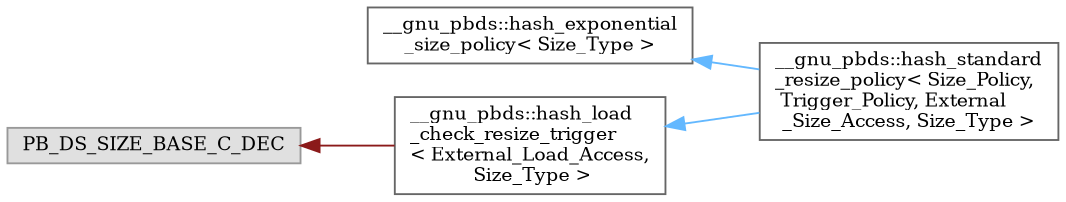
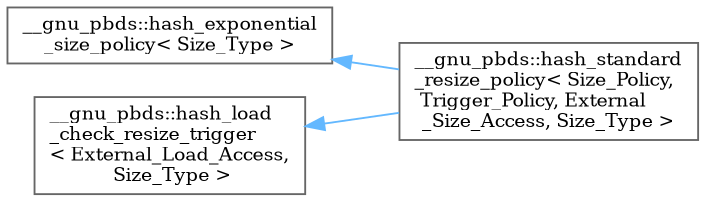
node "PB_DS_SIZE_BASE_C_DEC": removed
